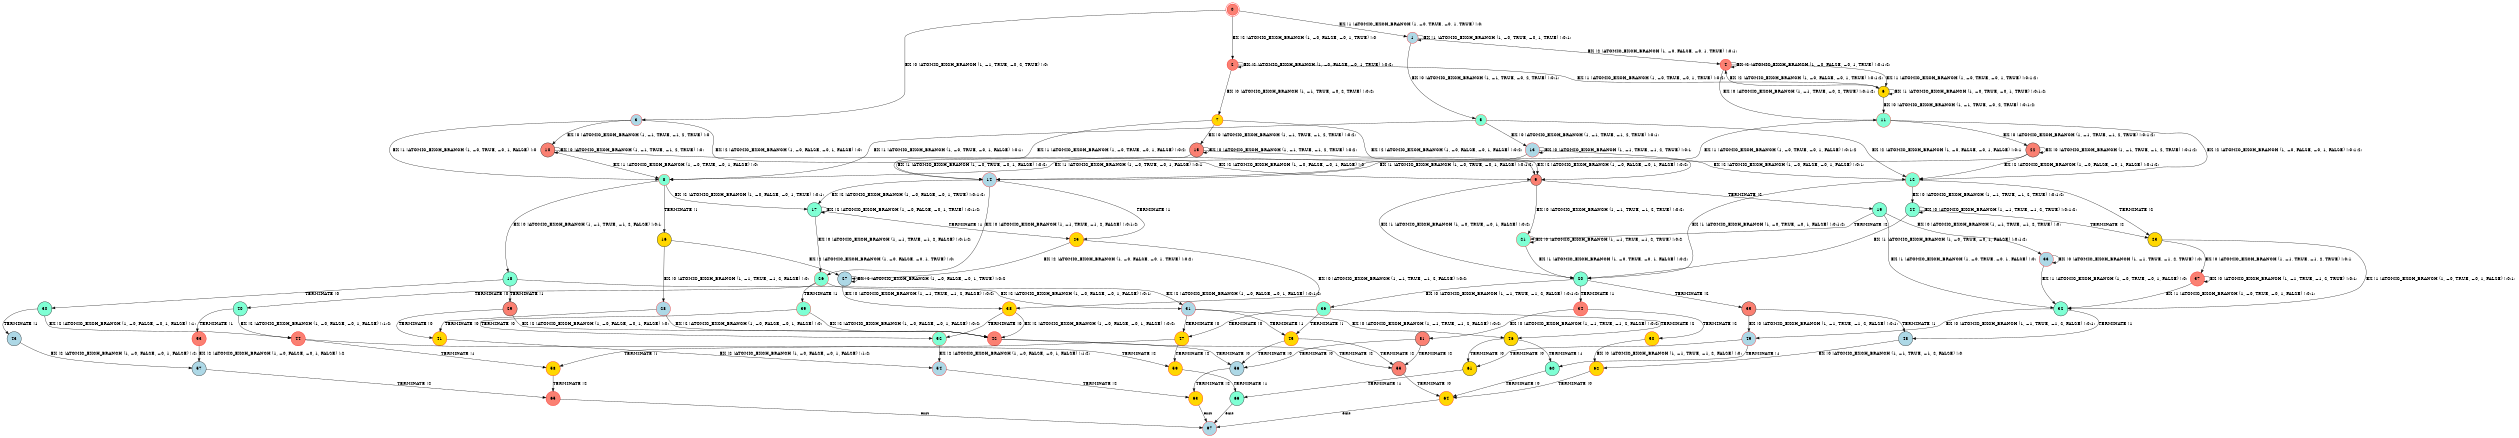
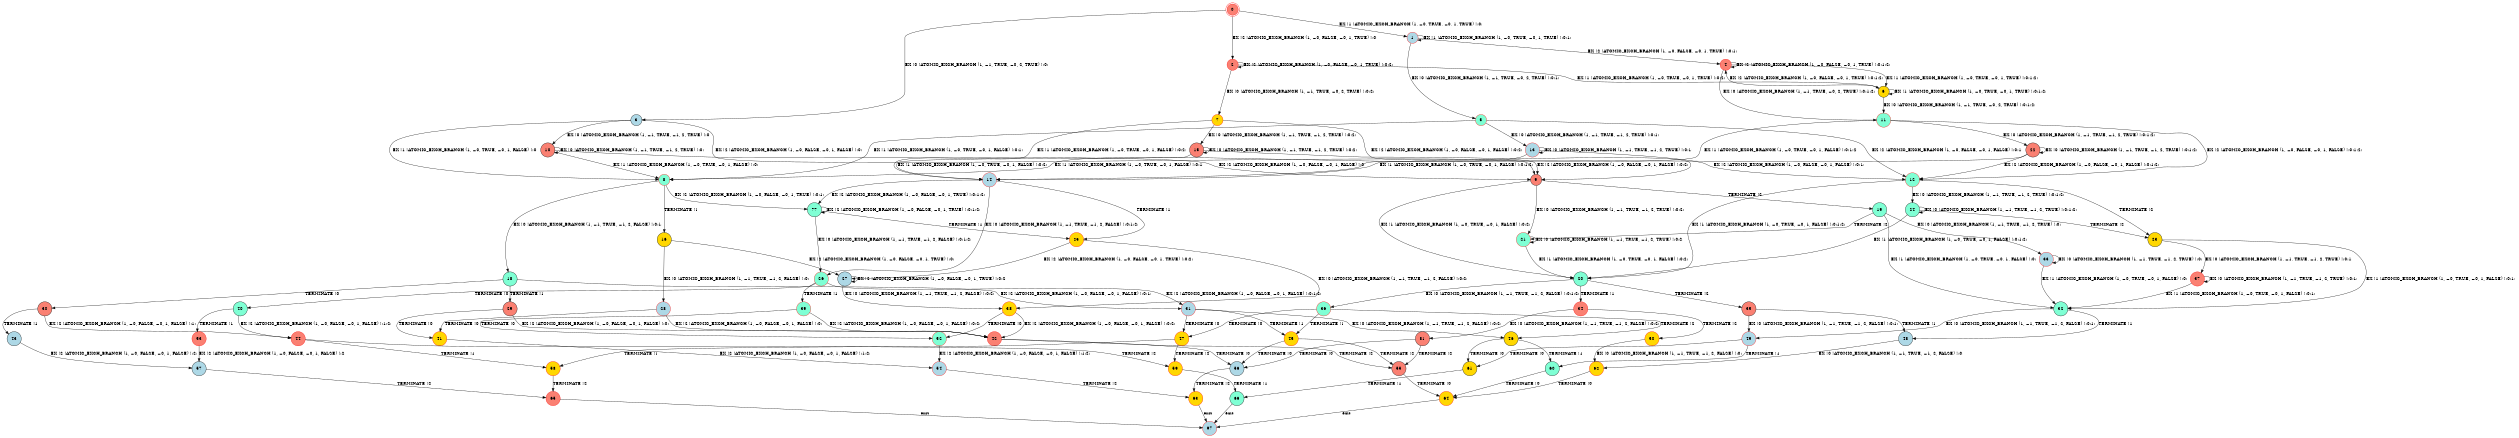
node "3": color red -> black
node "17": label "17" -> "77"
node "30": fillcolor aquamarine -> salmon
